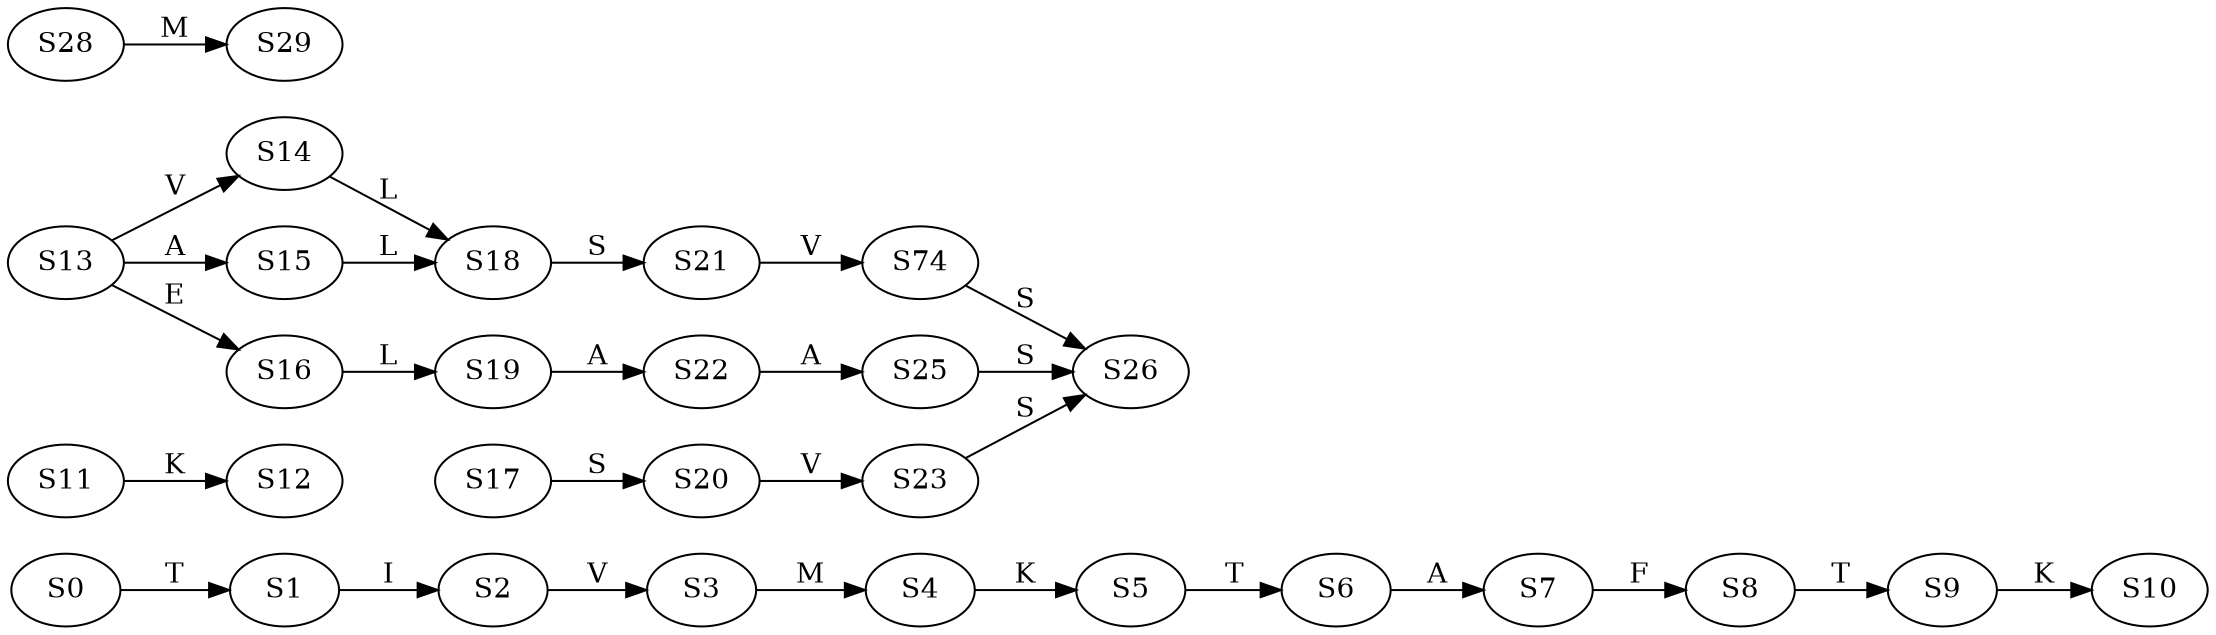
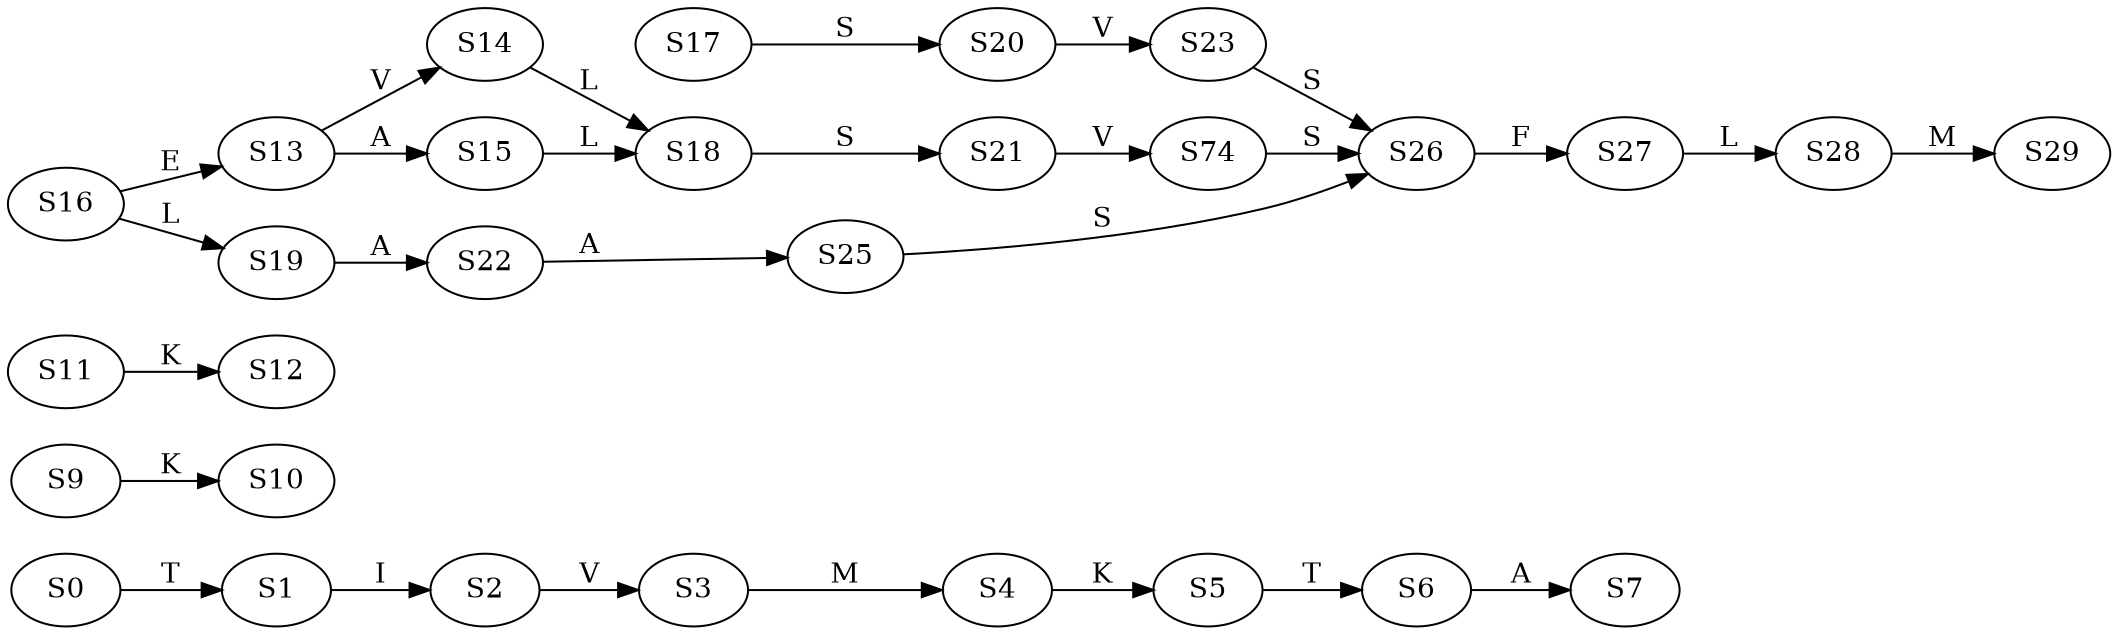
node "S27": added
edge "S13" -> "S16": reversed
node "S8": removed
